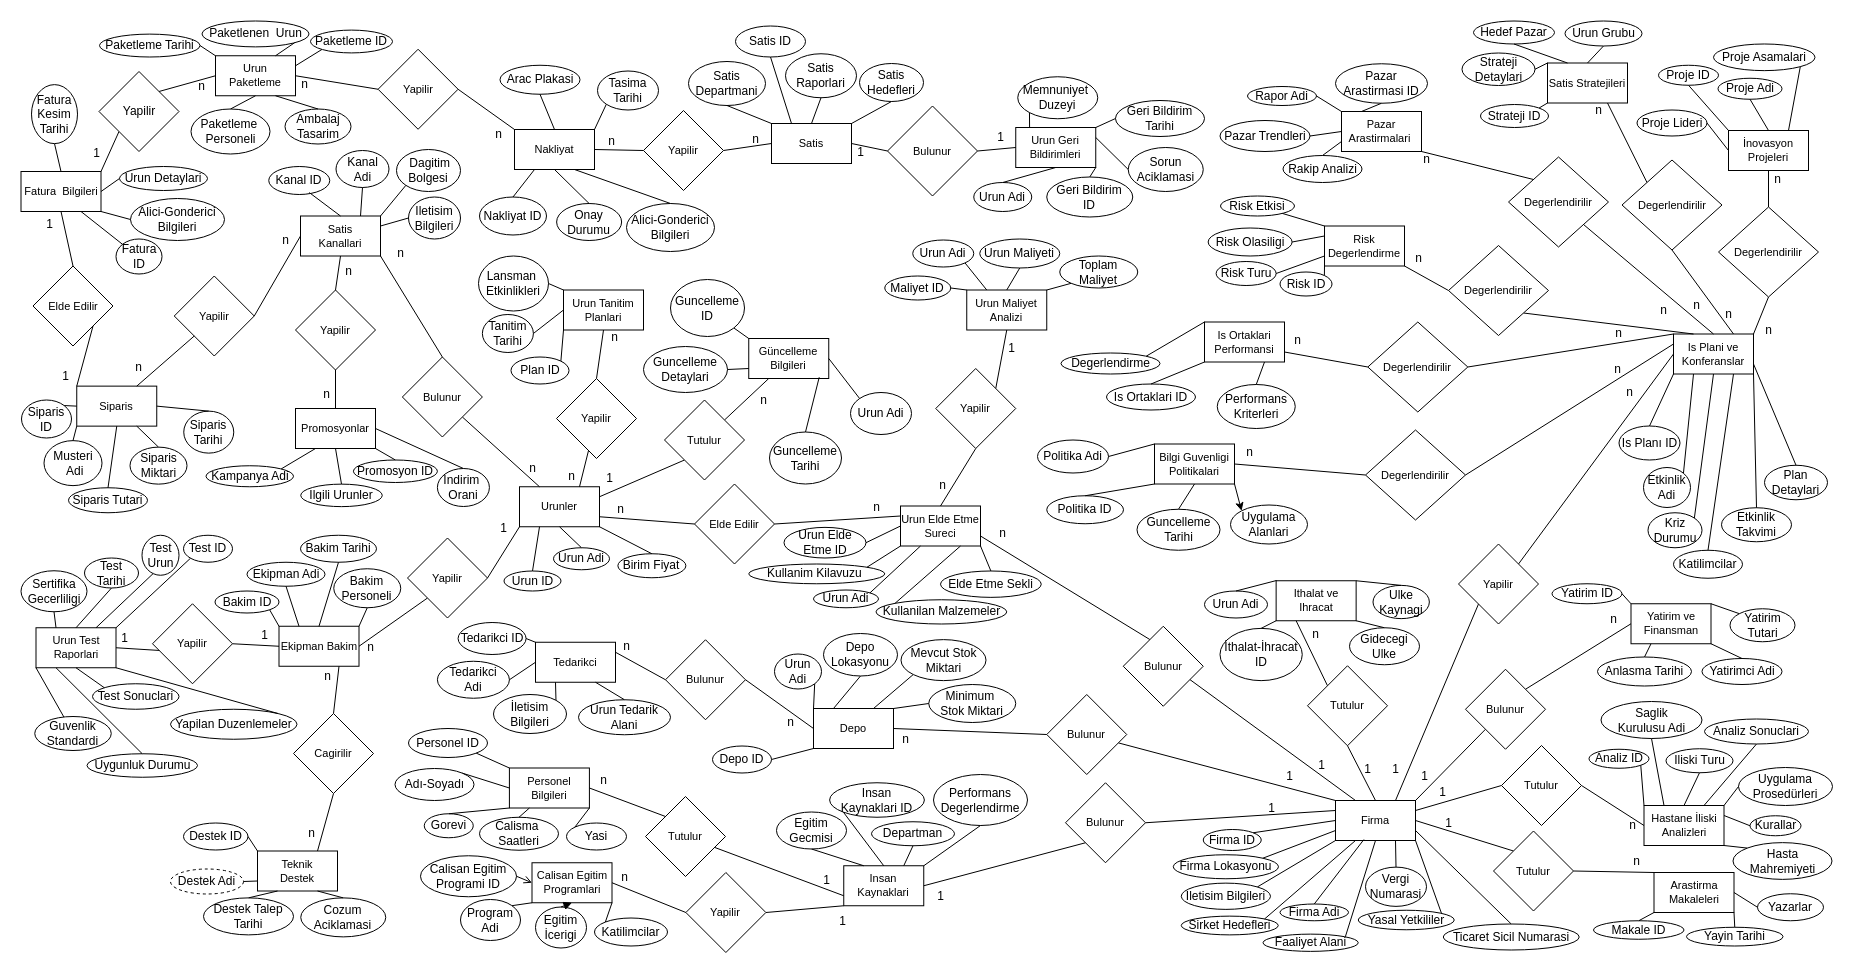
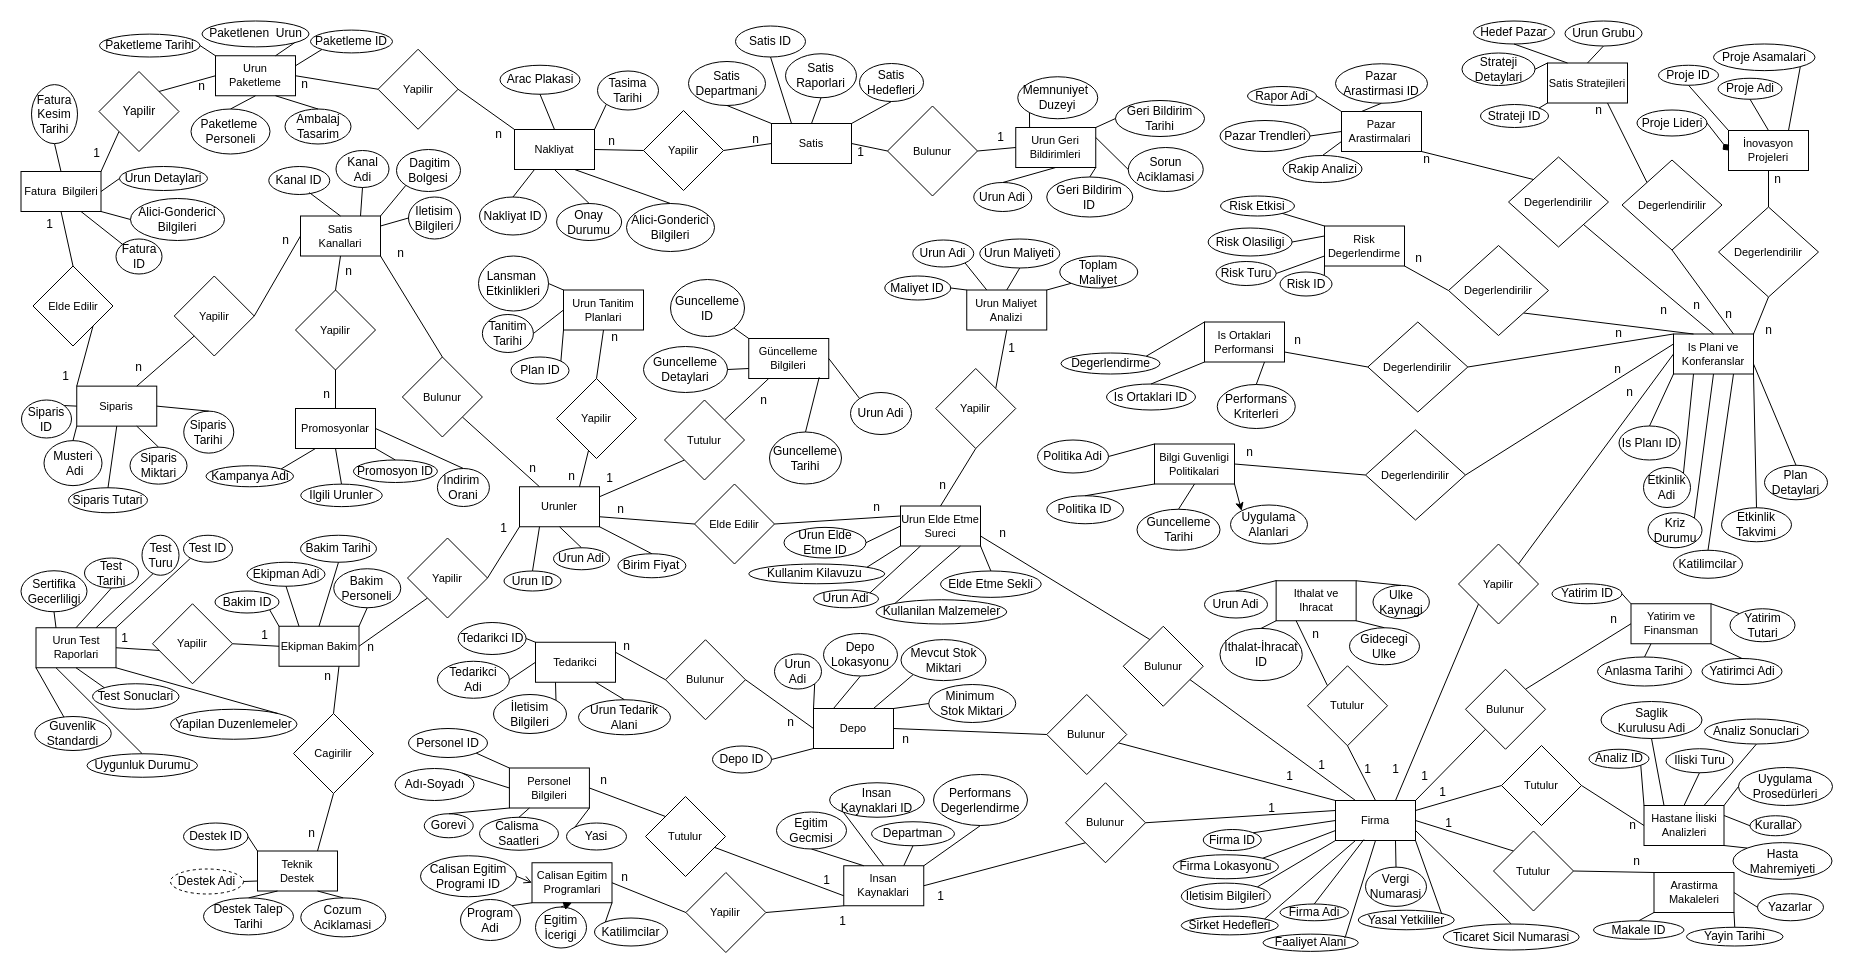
edge "Proje Lideri" -- "İnovasyon Projeleri": arrowhead none -> diamond
node "Test Urun": label "Test Urun" -> "Test Turu"
